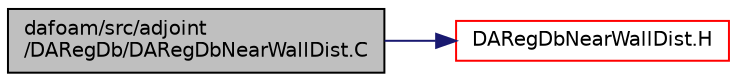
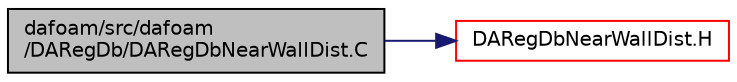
node "dafoam/src/adjoint /DARegDb/DARegDbNearWallDist.C": label "dafoam/src/adjoint /DARegDb/DARegDbNearWallDist.C" -> "dafoam/src/dafoam /DARegDb/DARegDbNearWallDist.C"
